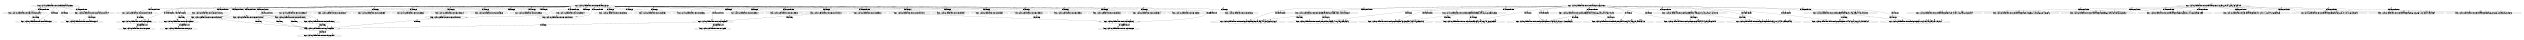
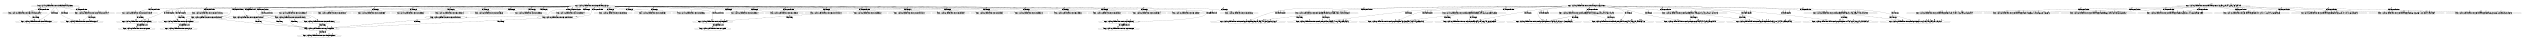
edge "https://w3id.org/deliberation/resource/ep_debate_20250310" -> "https://w3id.org/deliberation/resource/contribution_8": reversed
edge "https://w3id.org/deliberation/resource/ep_debate_20250310" -> "https://w3id.org/deliberation/resource/contribution_4": label "del:hasContribution" -> "del:isAffiliatedWith"
edge "https://w3id.org/deliberation/resource/ep_debate_20250310" -> "https://w3id.org/deliberation/resource/contribution_2": label "del:hasContribution" -> "madeBy:hasContribution"
node "role://w3id.org/deliberation/resource/creitem15": label "role://w3id.org/deliberation/resource/creitem15" -> "https://w3id.org/deliberation/resource/creitem15"
edge "https://w3id.org/deliberation/resource/contribution_11" -> "https://w3id.org/deliberation/resource/participant_5": removed, label "del:madeBy"
edge "https://w3id.org/deliberation/resource/participant_4" -> "https://w3id.org/deliberation/resource/participant_1": now "https://w3id.org/deliberation/resource/contribution_7" -> "https://w3id.org/deliberation/resource/participant_1"
node "https://w3id.org/deliberation/resource/role_proposal_1": label "https://w3id.org/deliberation/resource/role_proposal_1" -> "https://w3id.org/deliberation/resource/role_participant_1"
